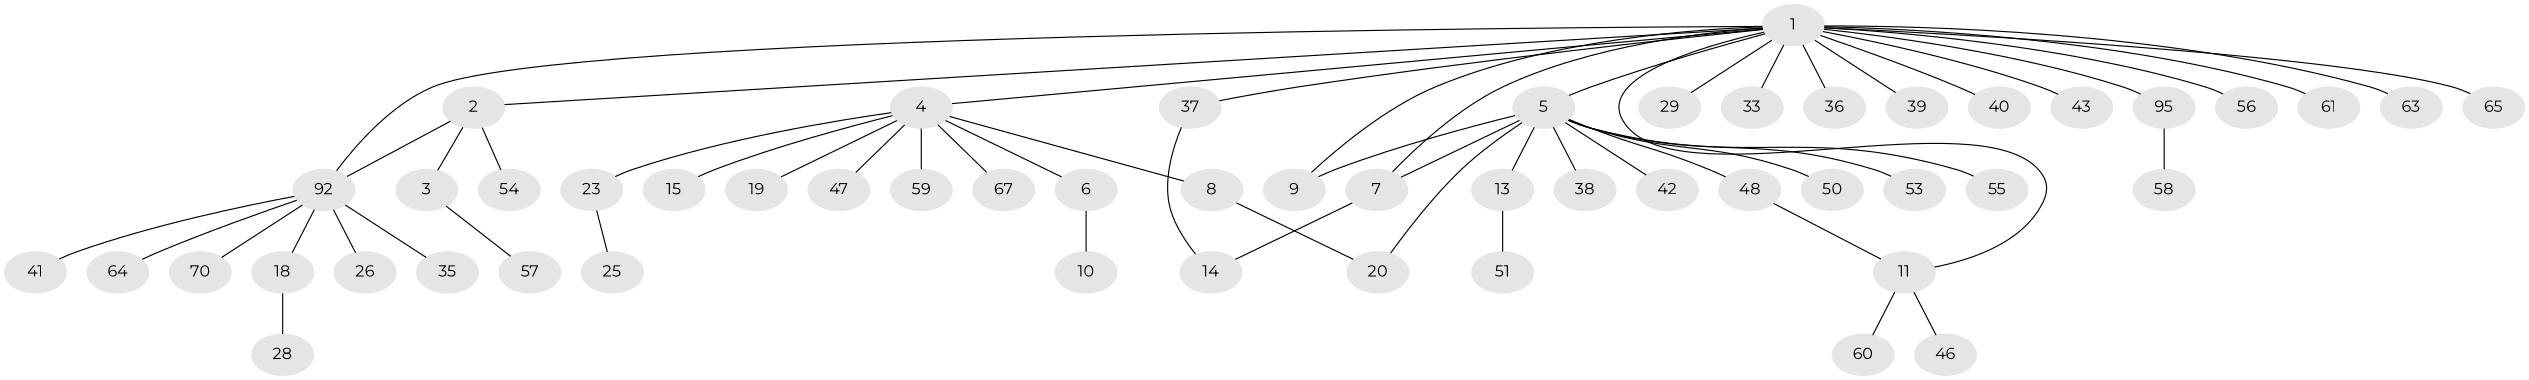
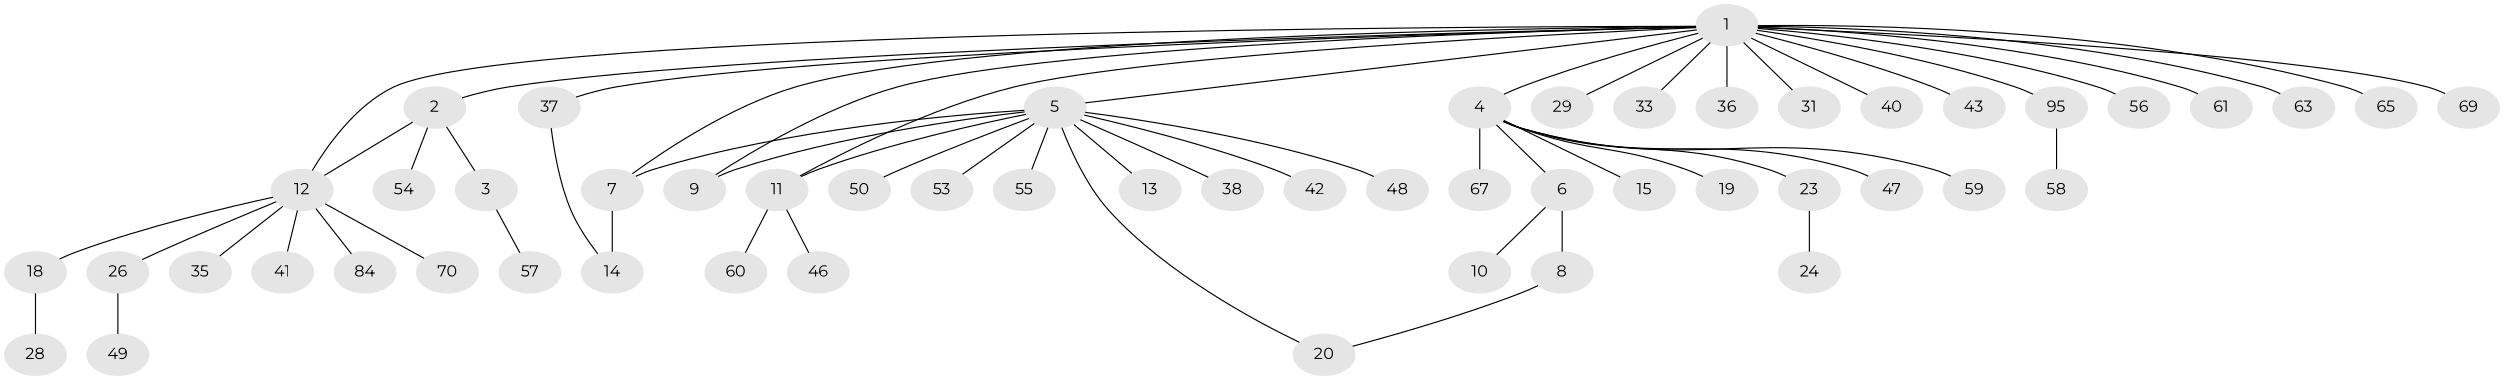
node "39": label "39" -> "31"
node "69": added
edge "4" -- "8": now "6" -- "8"
node "92": label "92" -> "12"
edge "48" -- "11": now "5" -- "11"
node "64": label "64" -> "84"
node "25": label "25" -> "24"
node "51": removed
node "49": added
